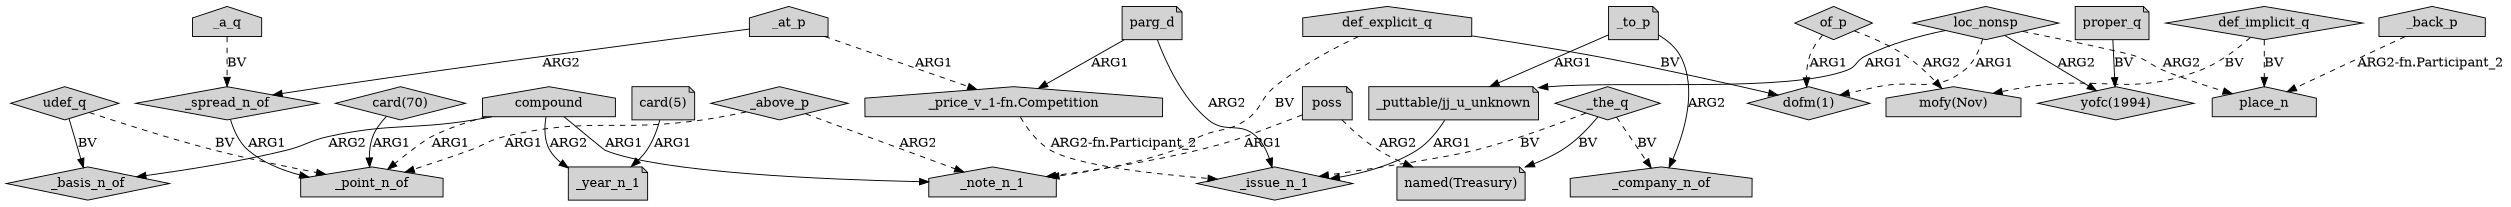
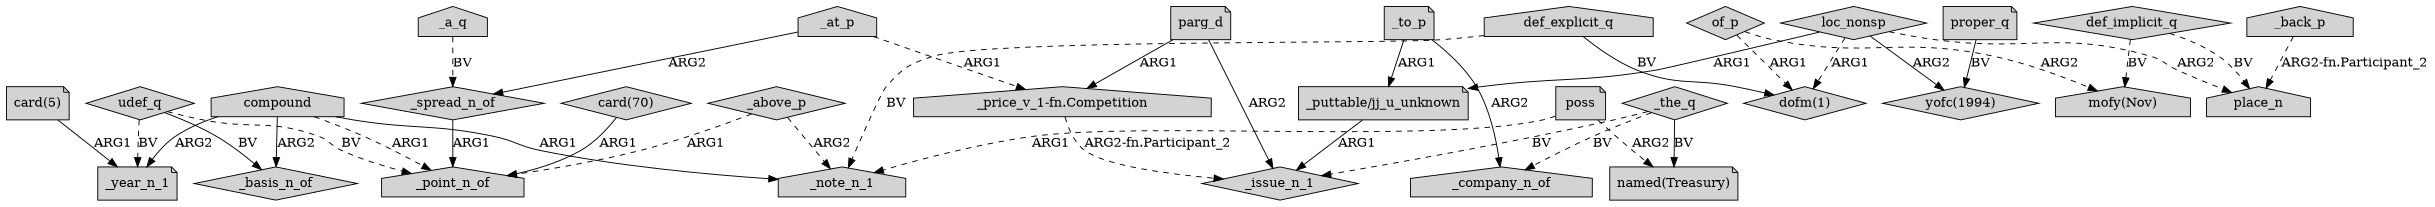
edge "udef_q" -> "_year_n_1": added, label "BV"
